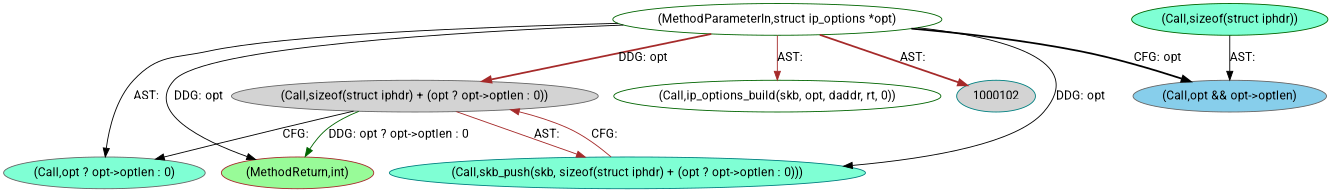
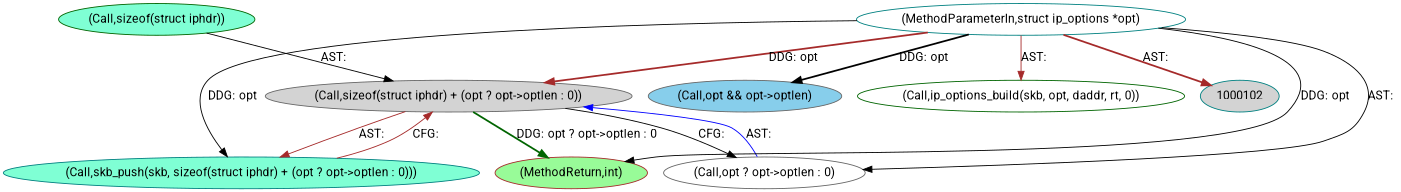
node "(MethodParameterIn,struct ip_options *opt)": color darkgreen -> teal
edge "(Call,sizeof(struct iphdr))" -> "(Call,opt && opt->optlen)": now "(Call,sizeof(struct iphdr))" -> "(Call,sizeof(struct iphdr) + (opt ? opt->optlen : 0))"
edge "(MethodParameterIn,struct ip_options *opt)" -> "(Call,opt && opt->optlen)": label "CFG: opt" -> "DDG: opt"
edge "(Call,opt ? opt->optlen : 0)" -> "(Call,sizeof(struct iphdr) + (opt ? opt->optlen : 0))": added, label "AST:"
edge "(Call,sizeof(struct iphdr) + (opt ? opt->optlen : 0))" -> "(MethodReturn,int)": style solid -> bold
node "(Call,opt ? opt->optlen : 0)": fillcolor aquamarine -> white
